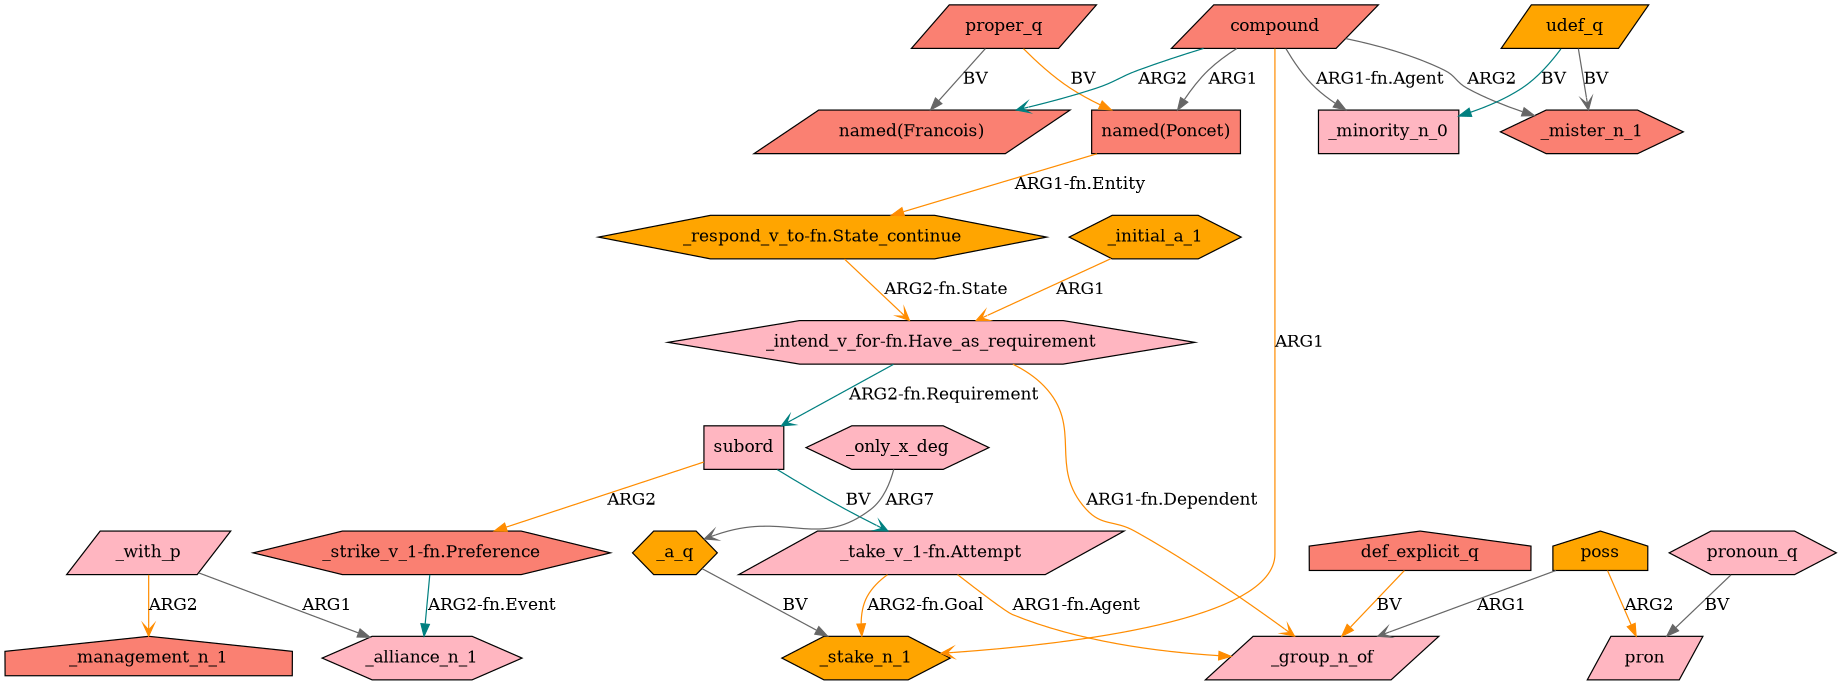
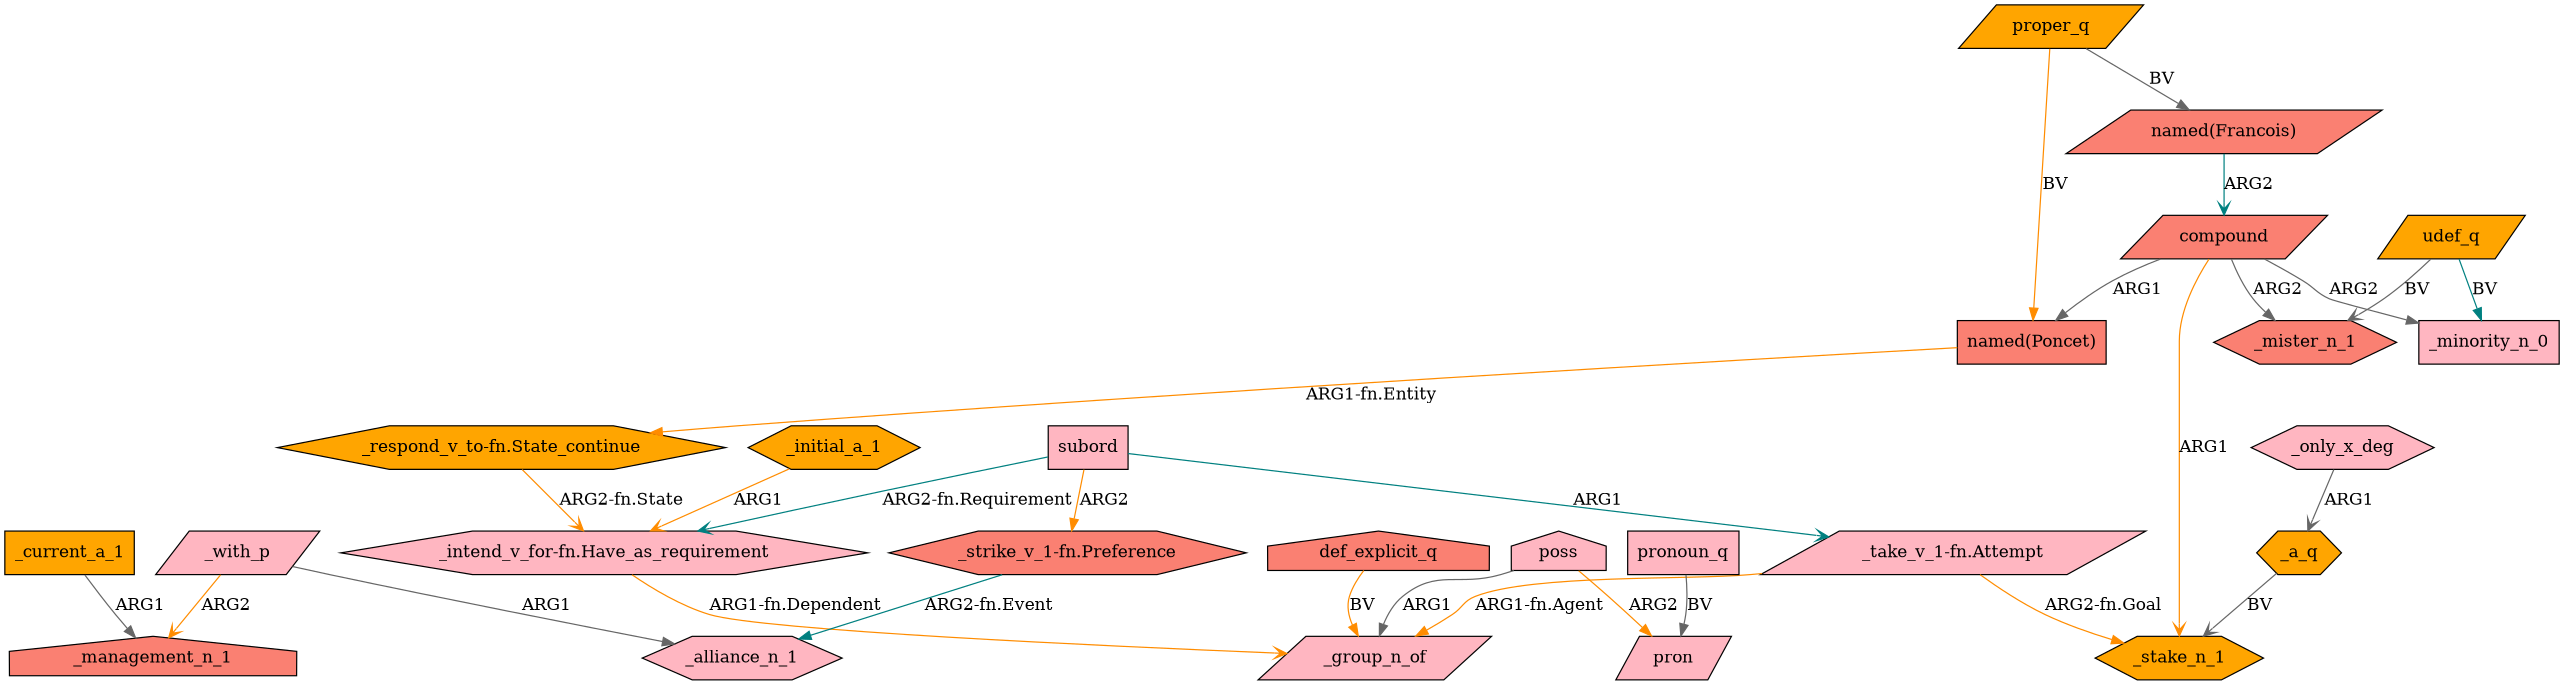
node "proper_q": fillcolor salmon -> orange
edge "compound" -> "_minority_n_0": label "ARG1-fn.Agent" -> "ARG2"
edge "compound" -> "named(Francois)": reversed
edge "_intend_v_for-fn.Have_as_requirement" -> "subord": reversed
edge "subord" -> "_take_v_1-fn.Attempt": label "BV" -> "ARG1"
edge "_only_x_deg" -> "_a_q": label "ARG7" -> "ARG1"
node "_current_a_1": added
node "poss": fillcolor orange -> lightpink
node "pronoun_q": shape hexagon -> box
edge "_a_q" -> "_stake_n_1": arrowhead normal -> vee
edge "poss" -> "_group_n_of": arrowhead vee -> normal
